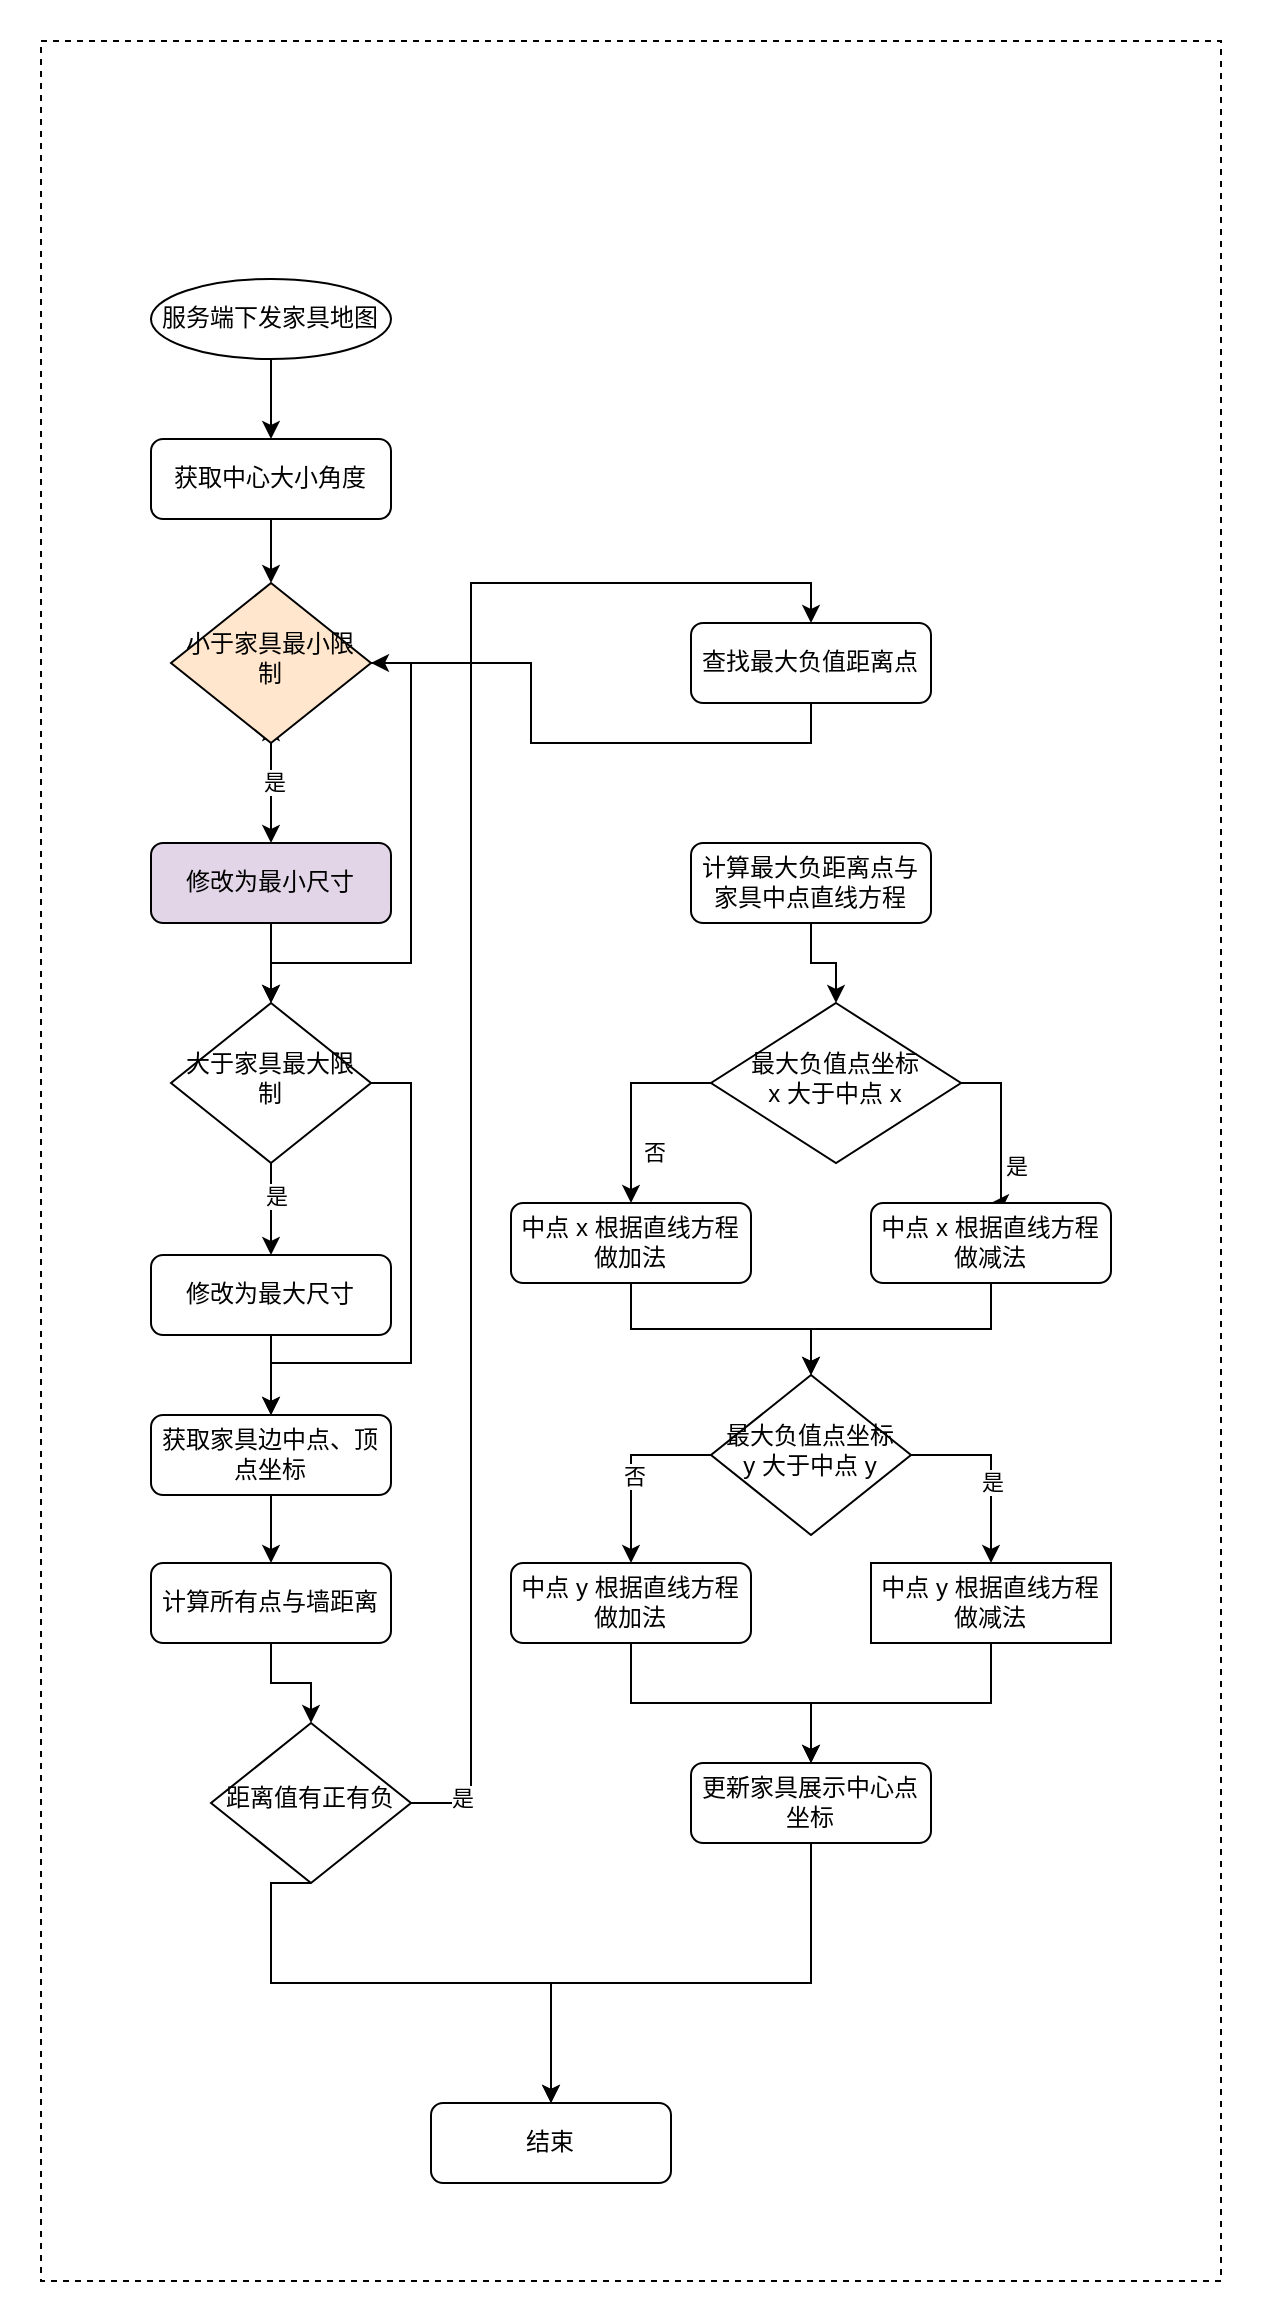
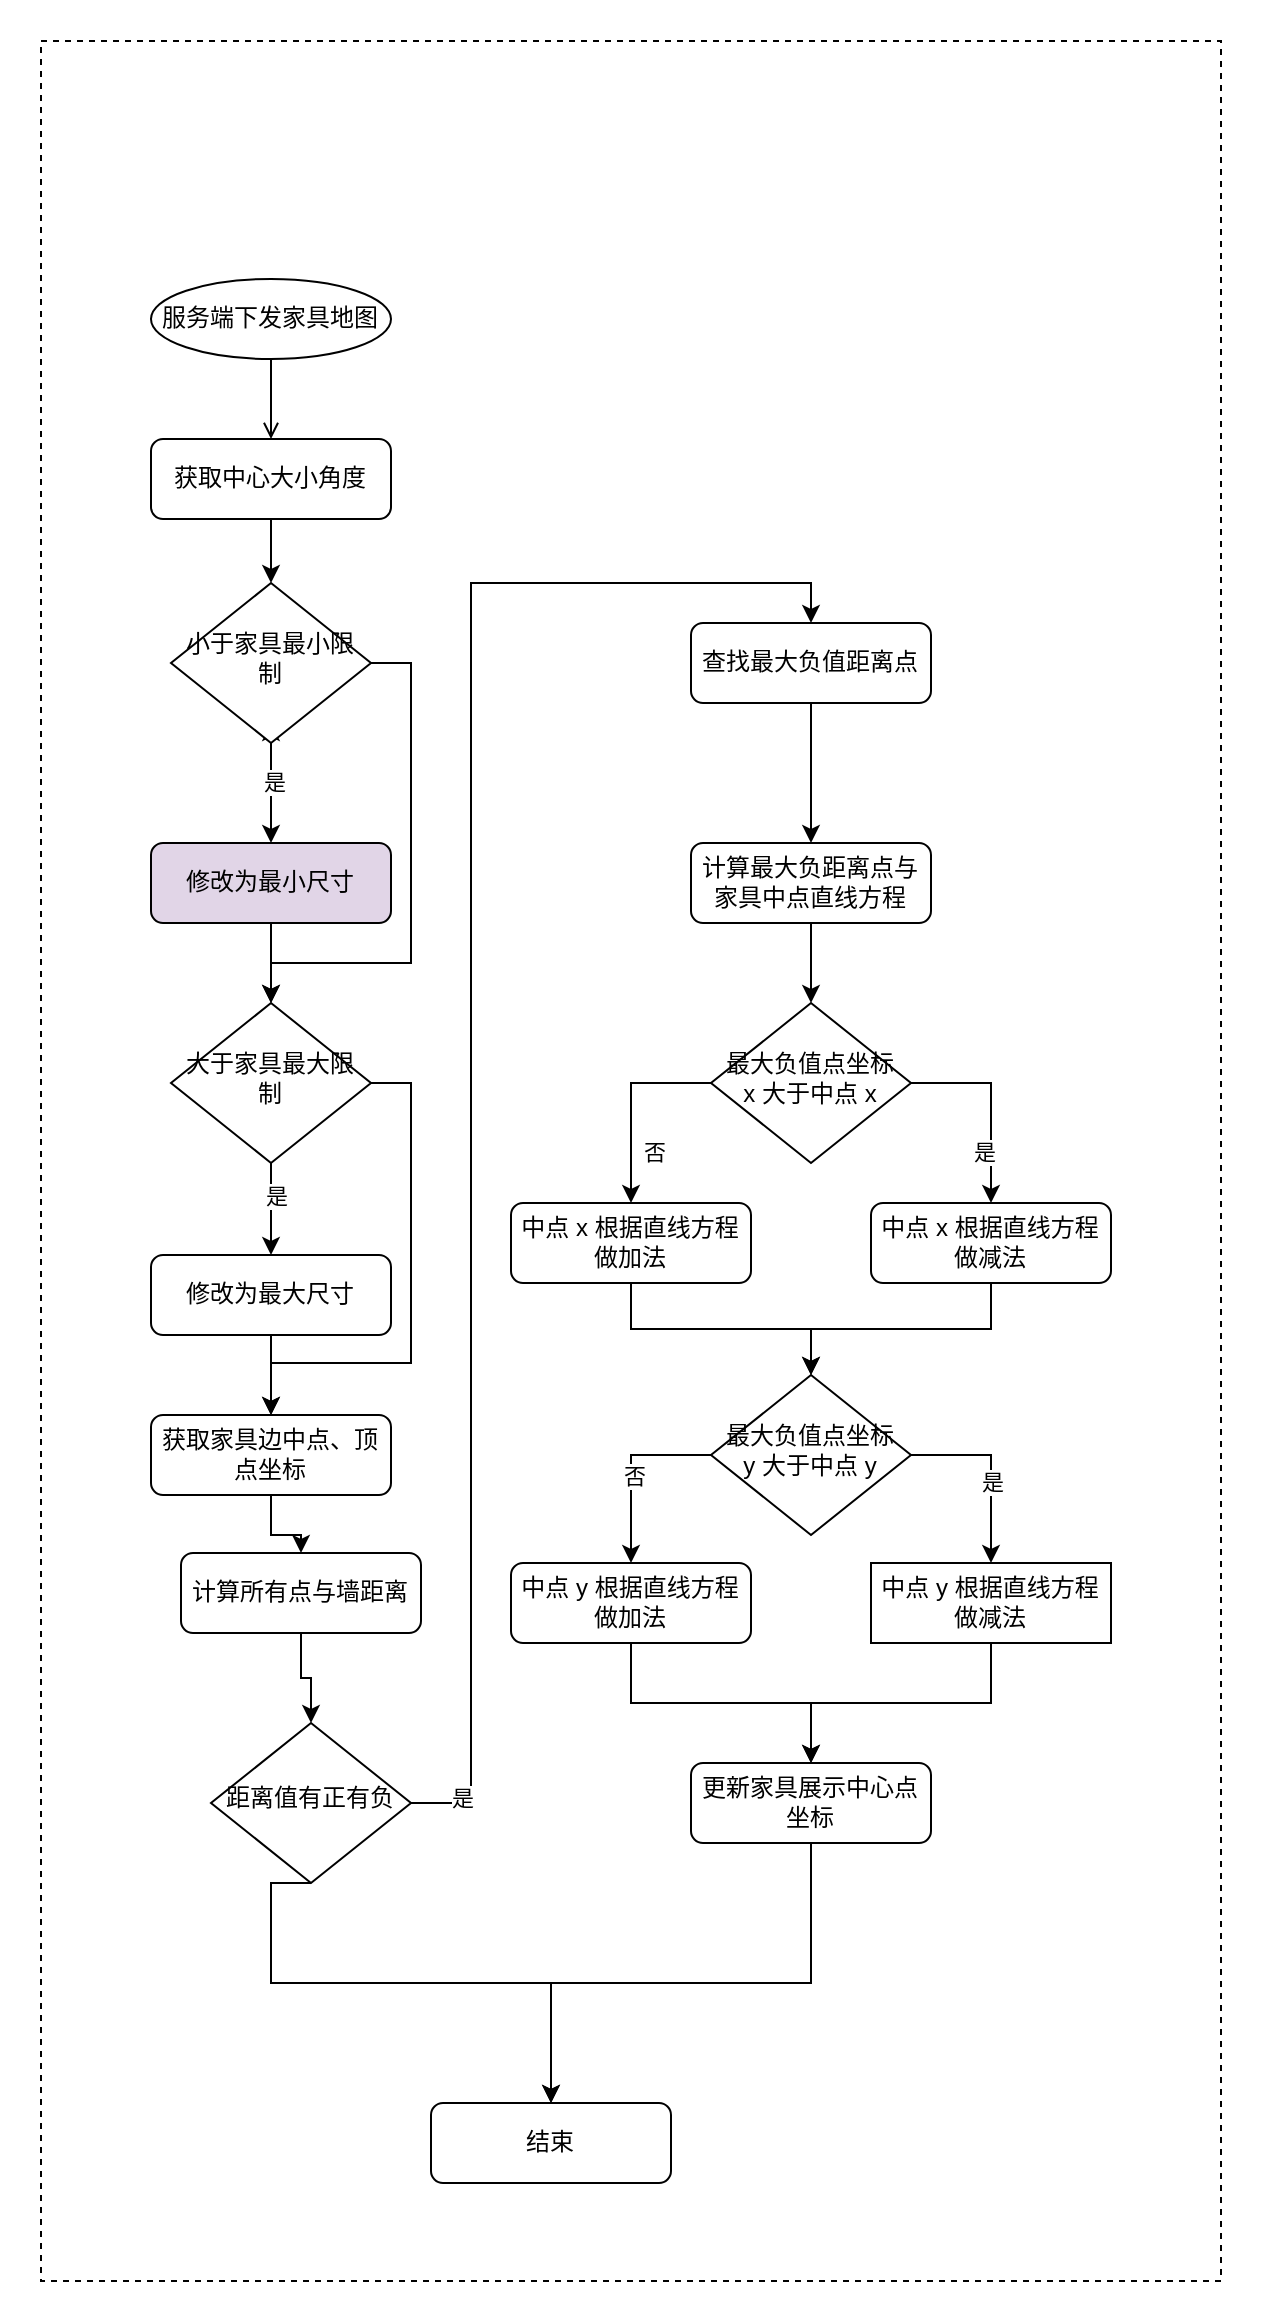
edge "服务端下发家具地图" -> "获取中心大小角度": arrowhead classic -> open
node "小于家具最小限制": fillcolor #ffe6cc -> #ffffff
edge "查找最大负值距离点" -> "小于家具最小限制": now "查找最大负值距离点" -> "计算最大负距离点与家具中点直线方程"
node "最大负值点坐标 x 大于中点 x": size 250x160 -> 200x160
node "计算所有点与墙距离": moved (271, 1603) -> (301, 1593)
